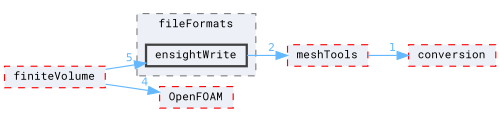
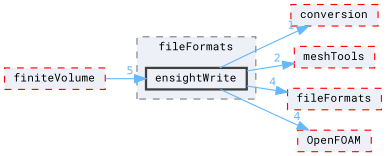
edge "meshTools" -> "conversion": now "ensightWrite" -> "conversion"
edge "finiteVolume" -> "OpenFOAM": now "ensightWrite" -> "OpenFOAM"
node "fileFormats": added
